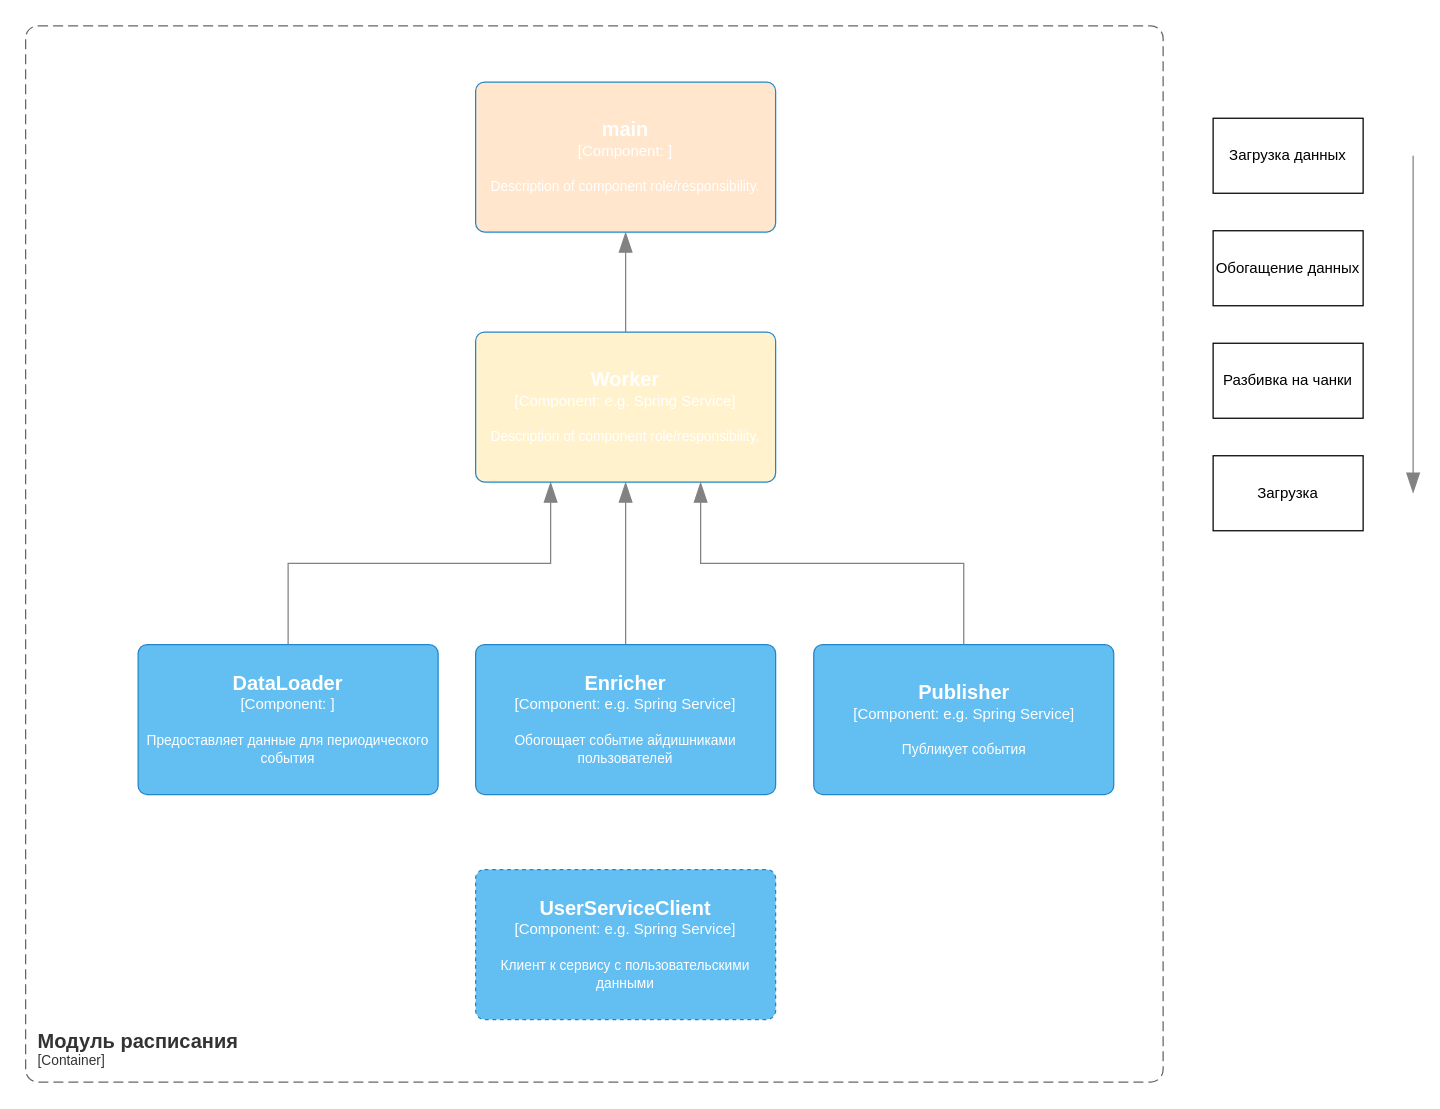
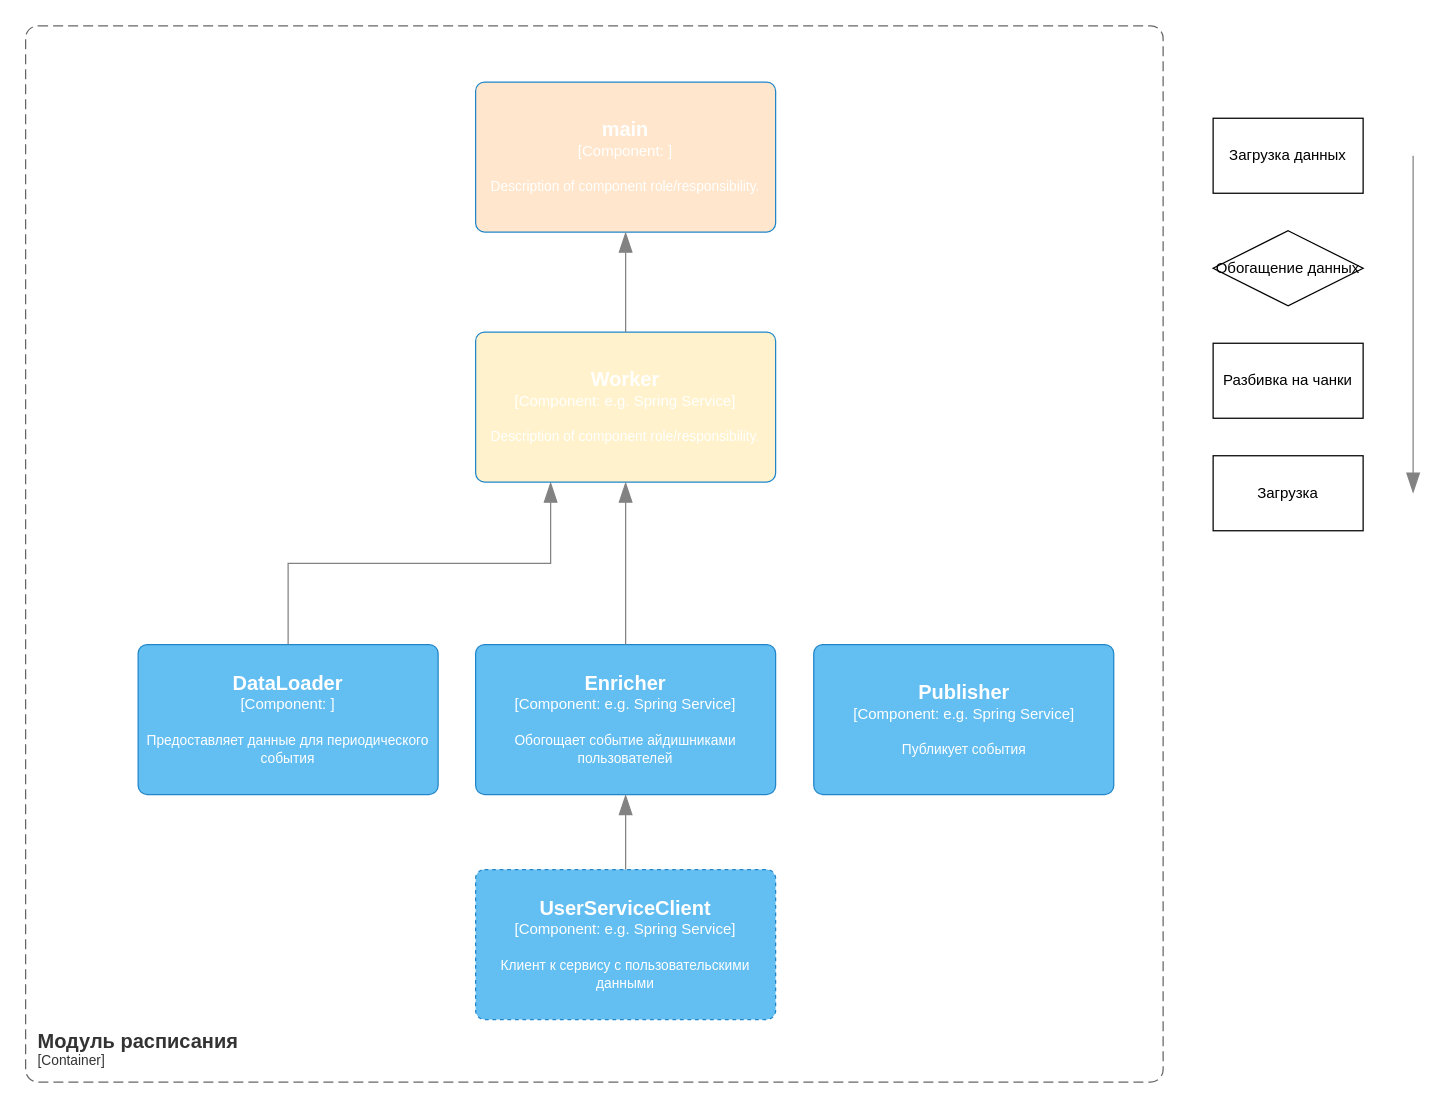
node "Обогащение данных": shape rectangle -> diamond
edge "Publisher [Component: e.g. Spring Service] Публикует события" -> "Worker [Component: e.g. Spring Service] Description of component role/responsibility.": removed
edge "UserServiceClient [Component: e.g. Spring Service] Клиент к сервису с пользовательскими данными" -> "Enricher [Component: e.g. Spring Service] Обогощает событие айдишниками пользователей": added
